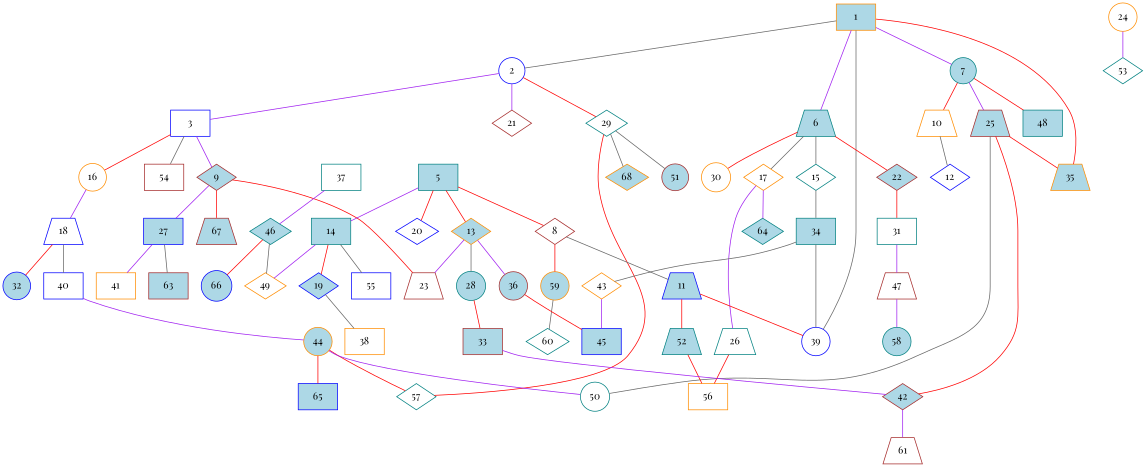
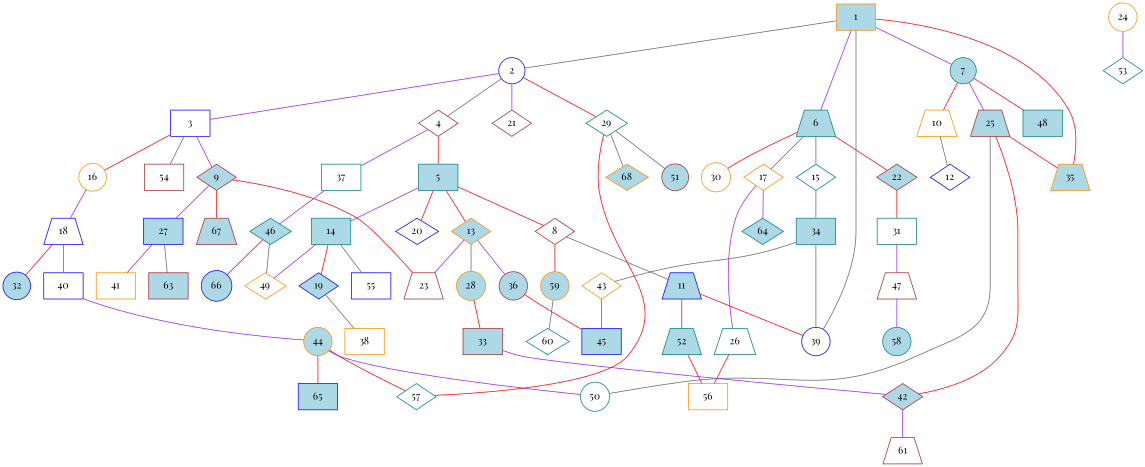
node "4": added
node "28": color teal -> darkorange
